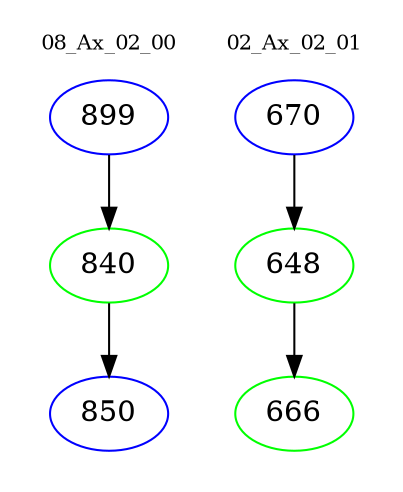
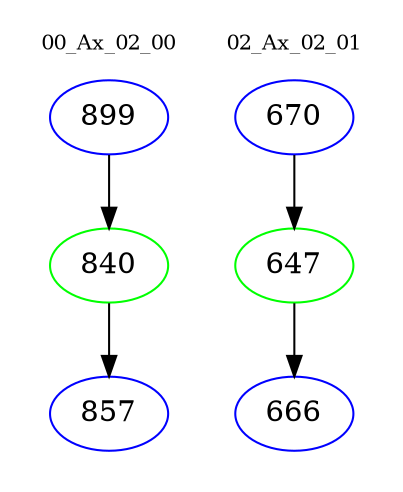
cluster "08_Ax_02_00": label "08_Ax_02_00" -> "00_Ax_02_00"
node "648": label "648" -> "647"
node "850": label "850" -> "857"
node "666": color green -> blue
